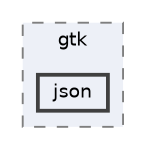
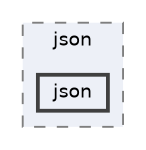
cluster "gtk": label "gtk" -> "json"
